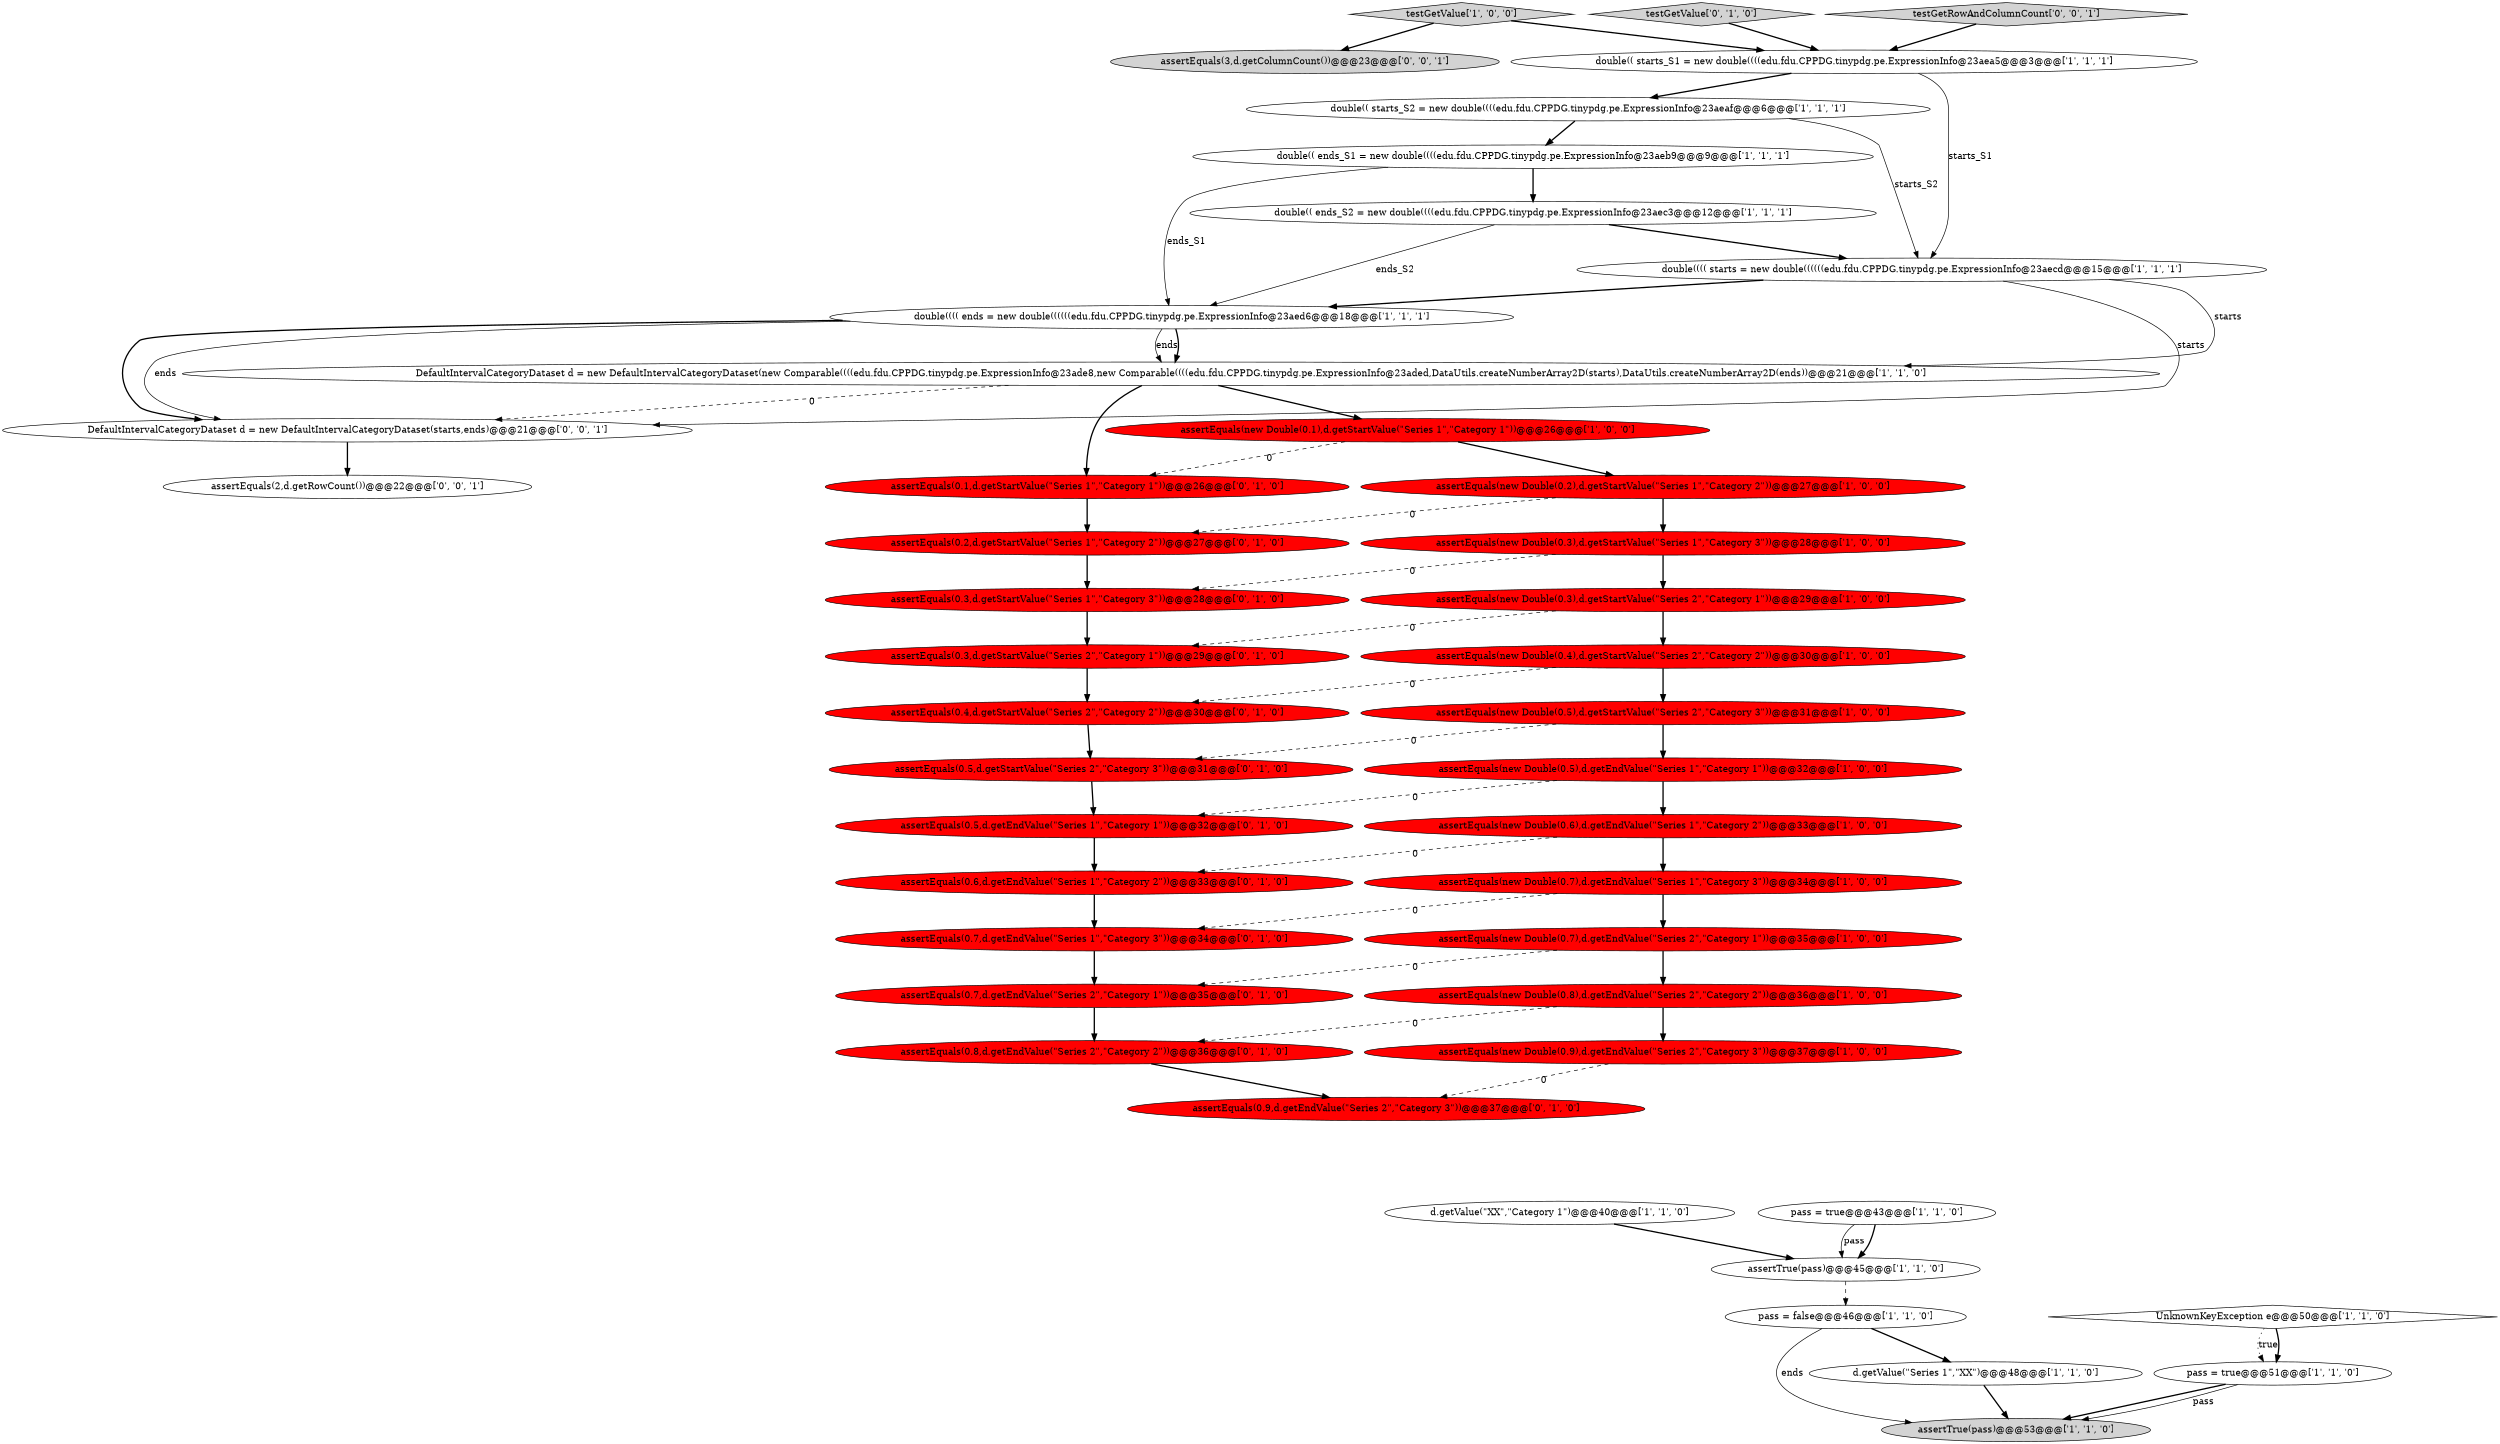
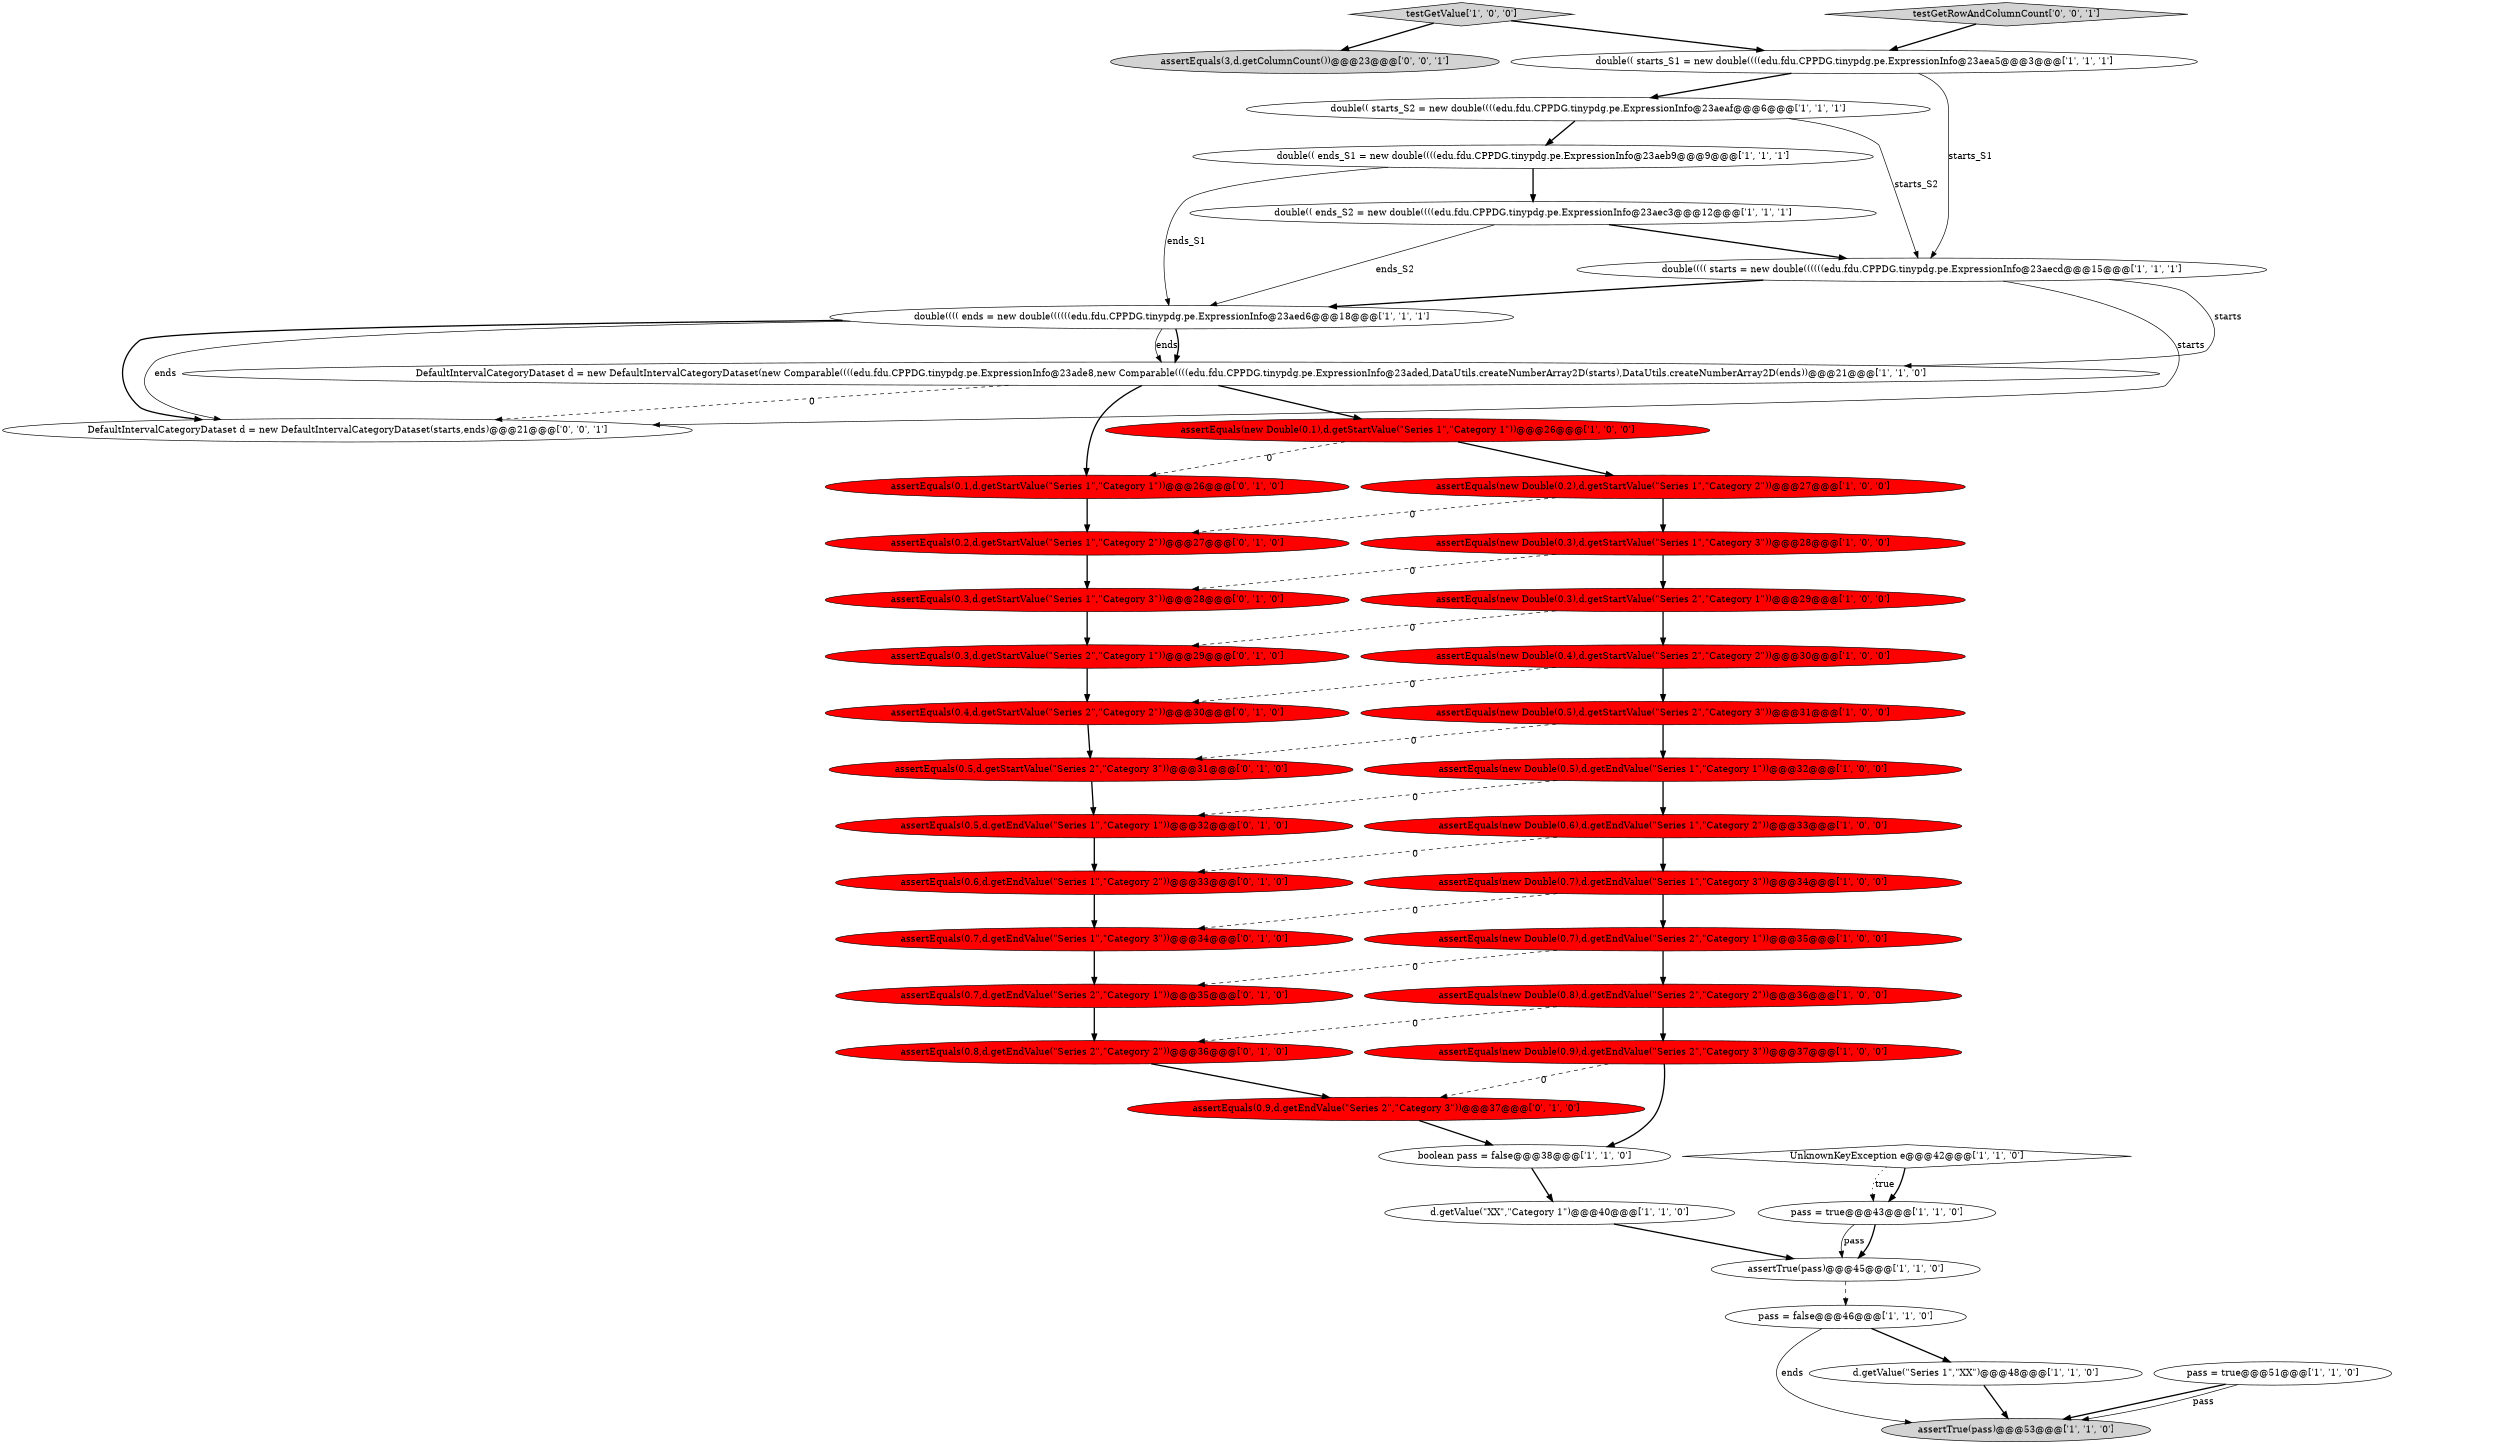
node "testGetValue['0', '1', '0']": removed
node "assertEquals(2,d.getRowCount())@@@22@@@['0', '0', '1']": removed
node "boolean pass = false@@@38@@@['1', '1', '0']": added
node "UnknownKeyException e@@@42@@@['1', '1', '0']": added
node "UnknownKeyException e@@@50@@@['1', '1', '0']": removed
